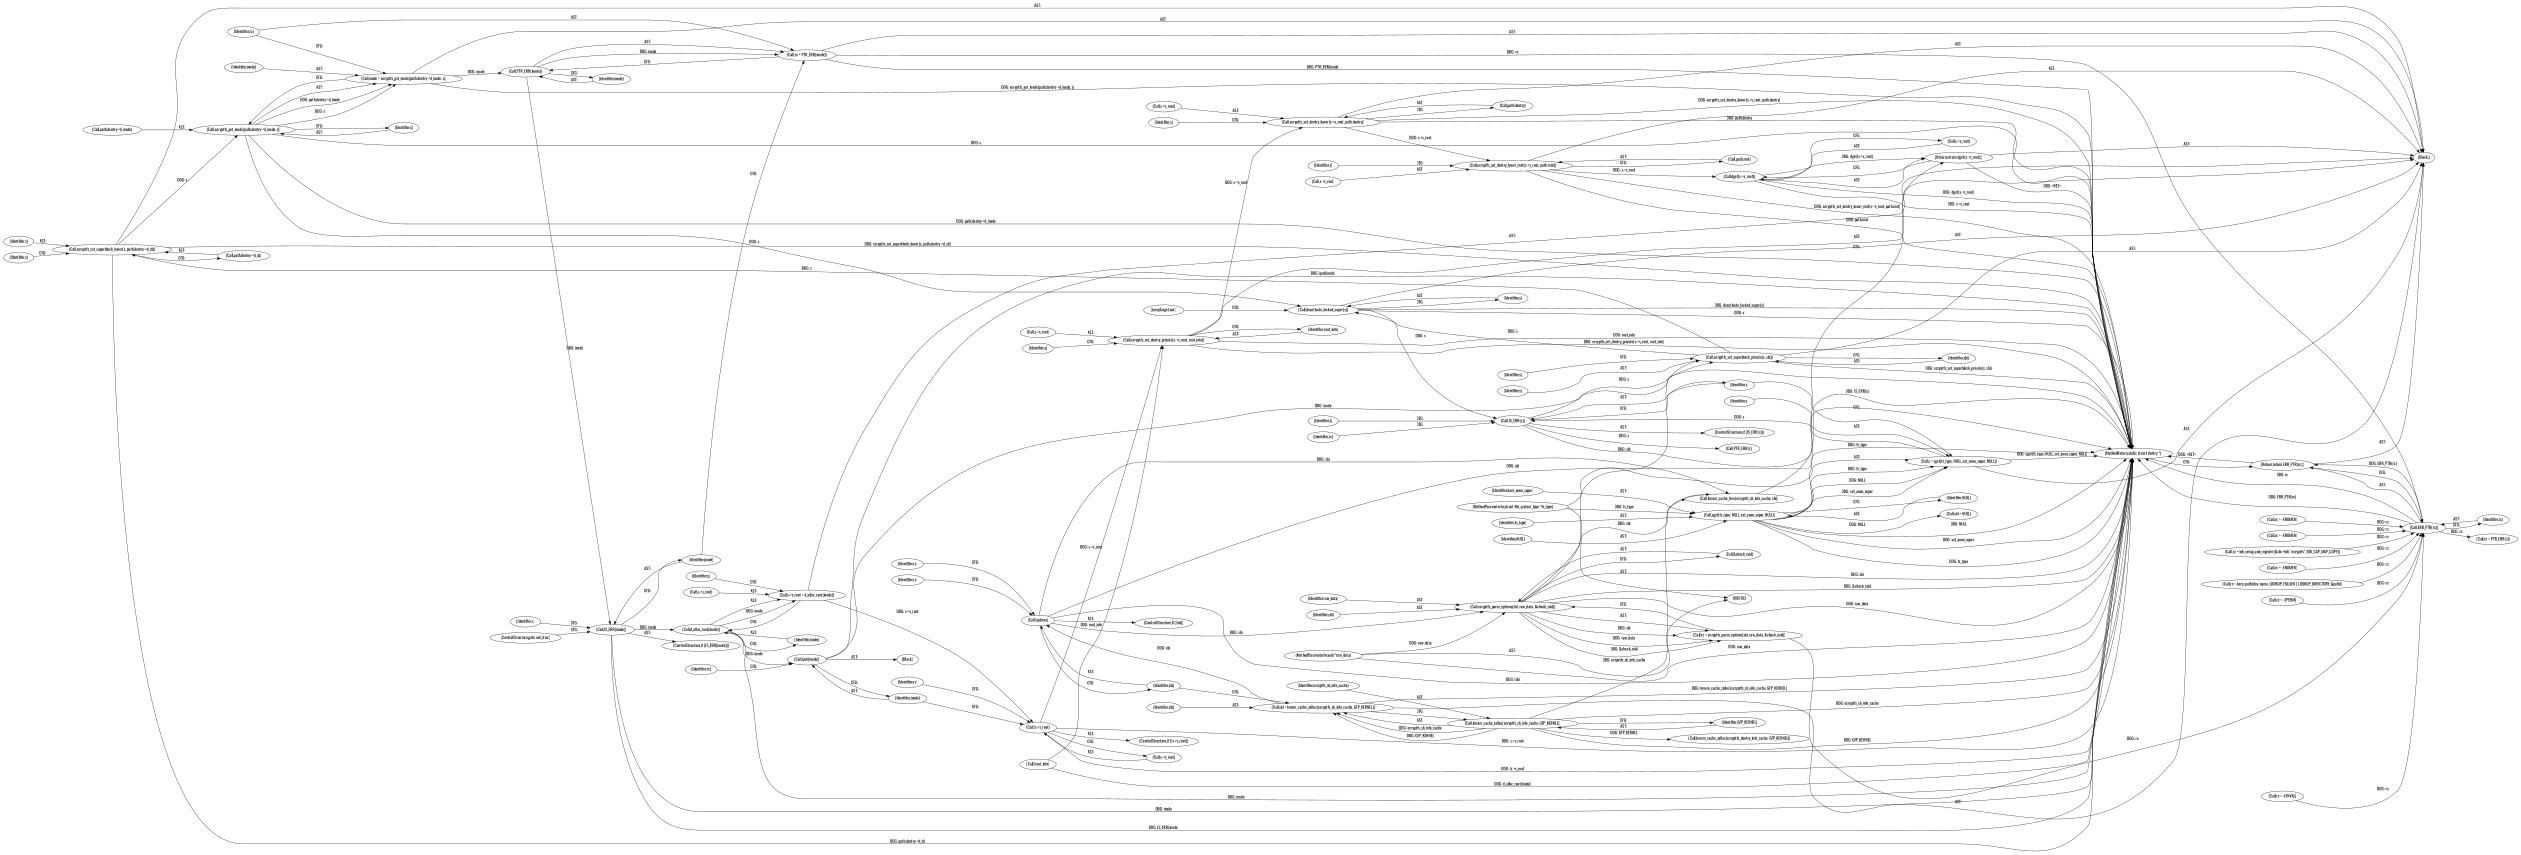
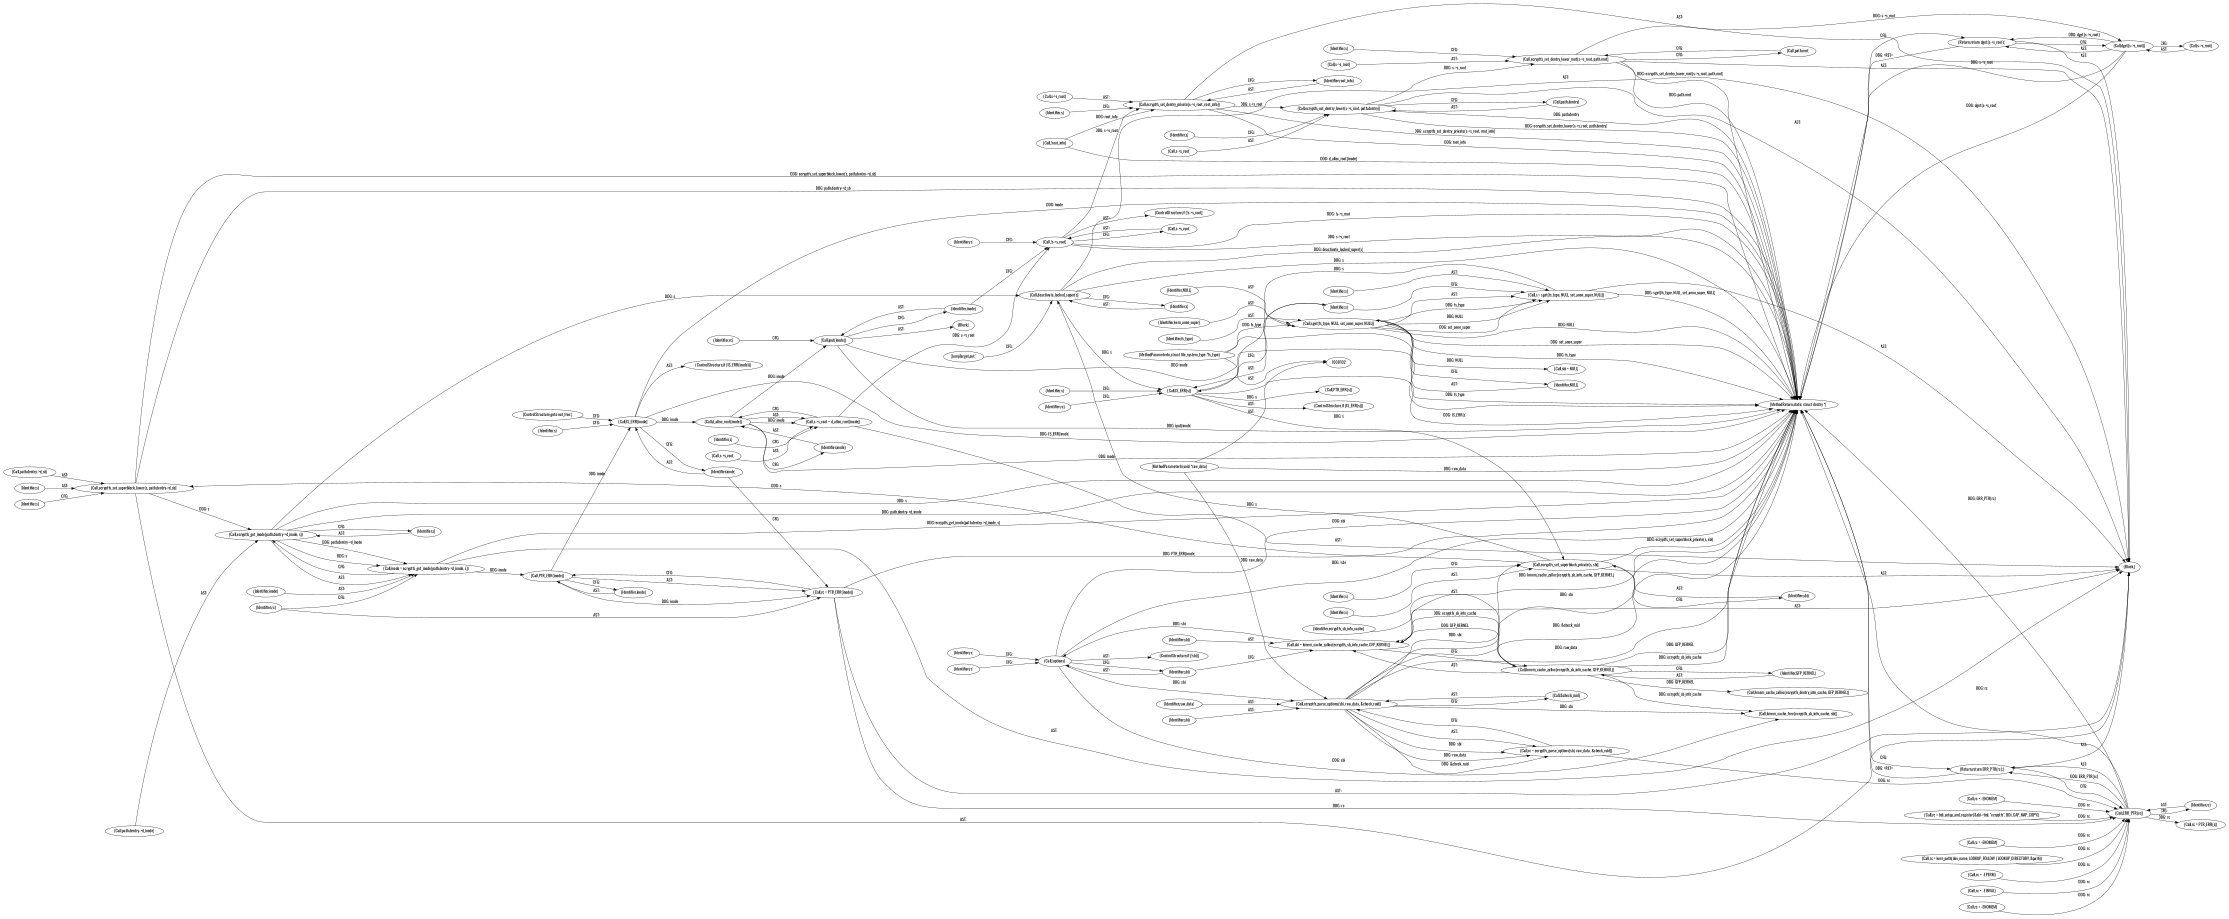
edge "(Call,path.mnt)" -> "(Call,ecryptfs_set_dentry_lower_mnt(s->s_root, path.mnt))": label "AST: " -> "CFG: "
edge "(Call,ecryptfs_set_superblock_lower(s, path.dentry->d_sb))" -> "(Call,path.dentry->d_sb)": removed, label "CFG:"
edge "(Call,kmem_cache_free(ecryptfs_sb_info_cache, sbi))" -> "(Return,return dget(s->s_root);)": now "(MethodReturn,static struct dentry *)" -> "(Return,return dget(s->s_root);)"
